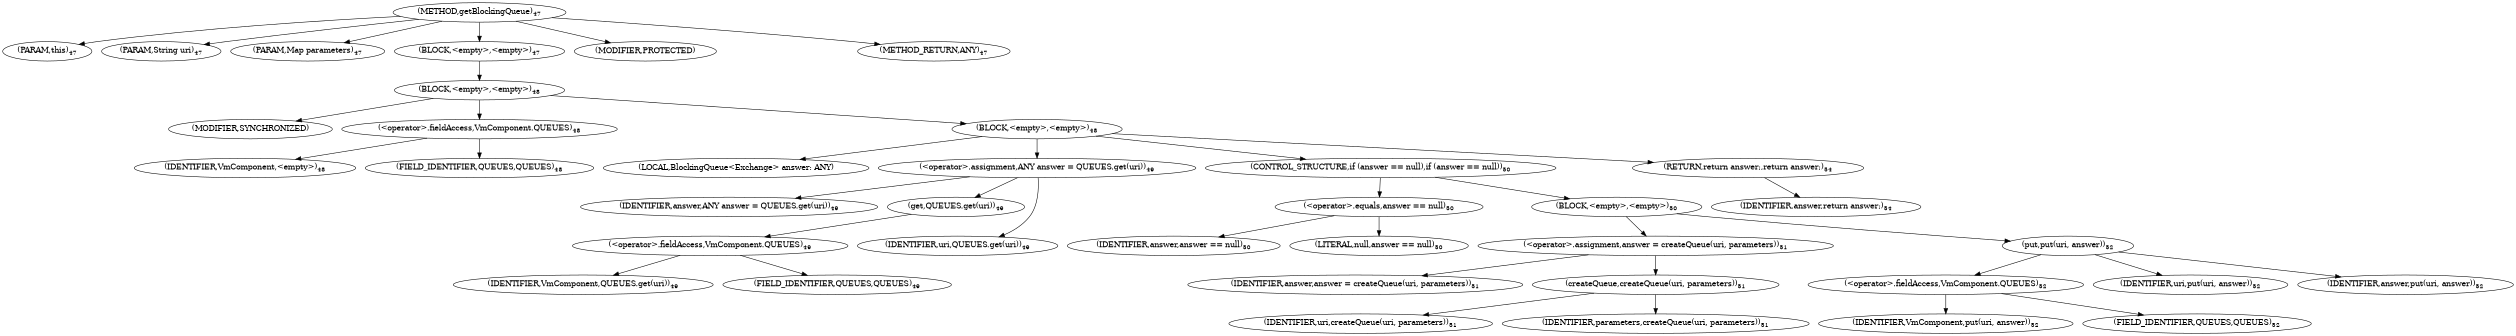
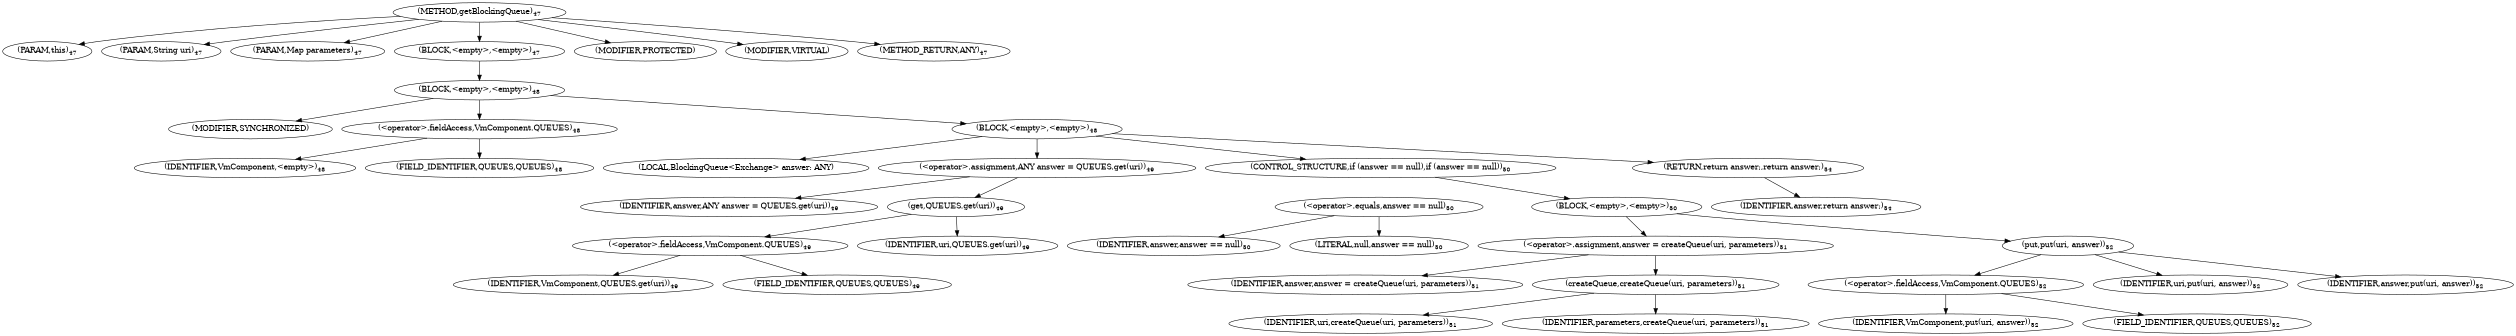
node "(MODIFIER,VIRTUAL)": added
edge "(CONTROL_STRUCTURE,if (answer == null),if (answer == null))" -> "(<operator>.equals,answer == null)": removed
edge "(<operator>.assignment,ANY answer = QUEUES.get(uri))" -> "(IDENTIFIER,uri,QUEUES.get(uri))": now "(get,QUEUES.get(uri))" -> "(IDENTIFIER,uri,QUEUES.get(uri))"
